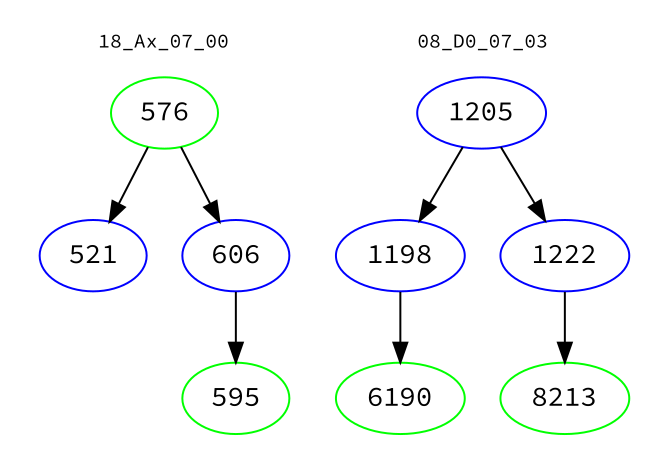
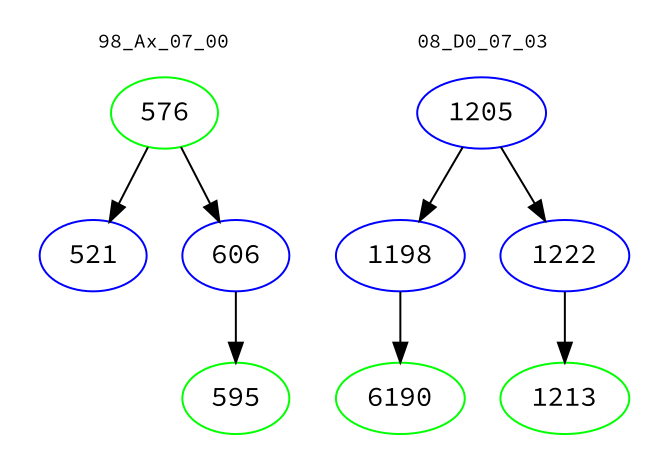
cluster "18_Ax_07_00": label "18_Ax_07_00" -> "98_Ax_07_00"
node "8213": label "8213" -> "1213"
